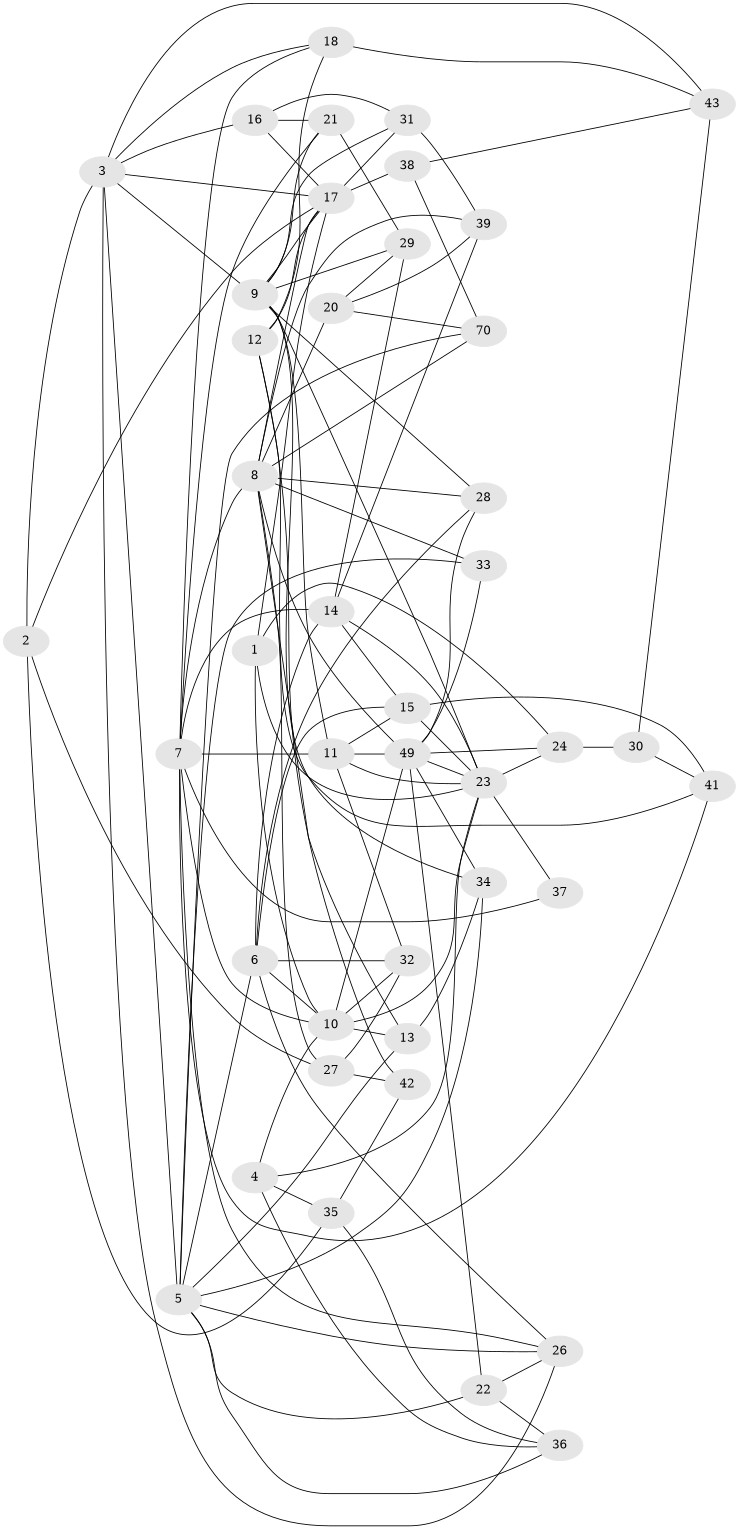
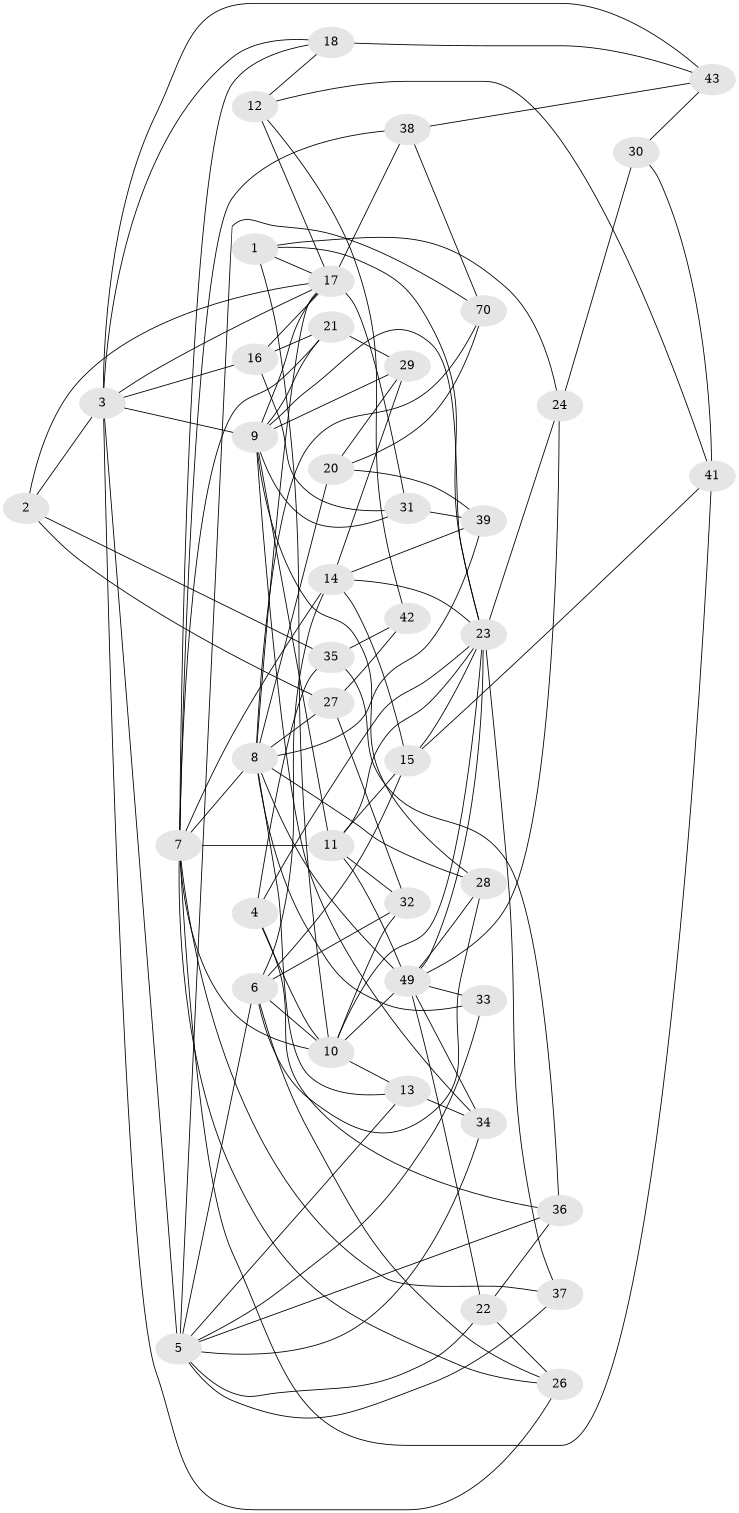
edge "38" -- "7": added
edge "5" -- "26": now "5" -- "37"
